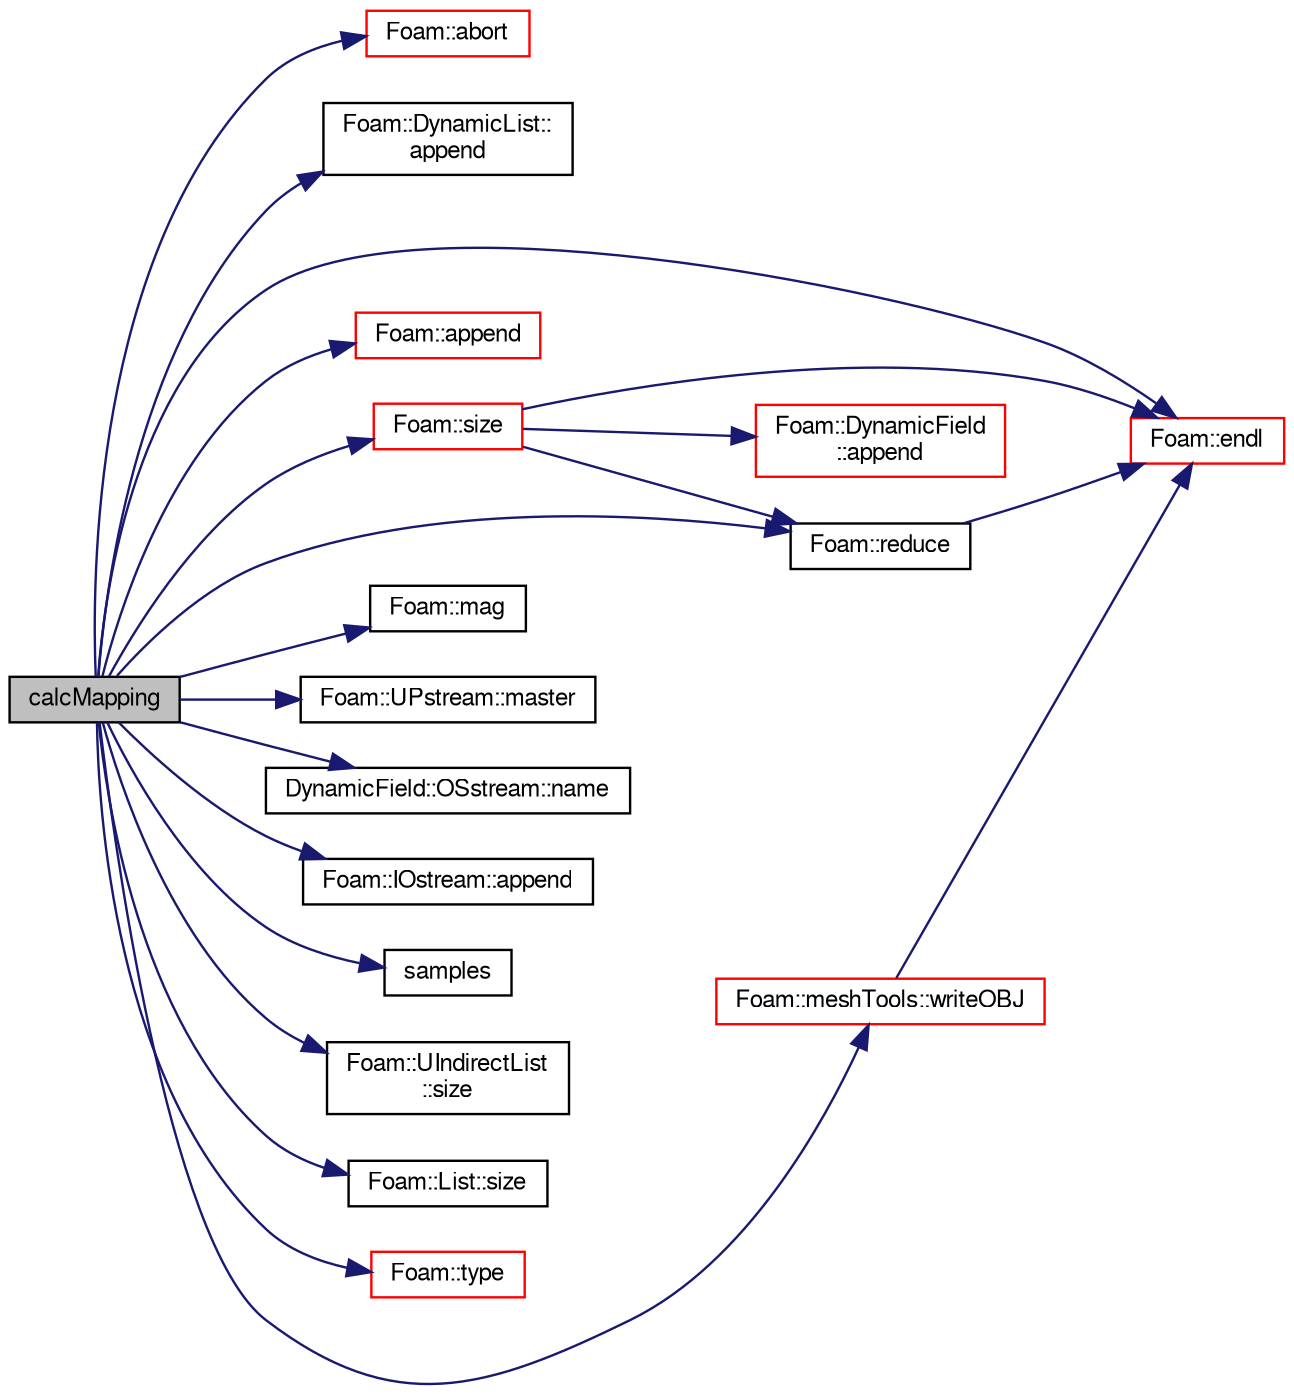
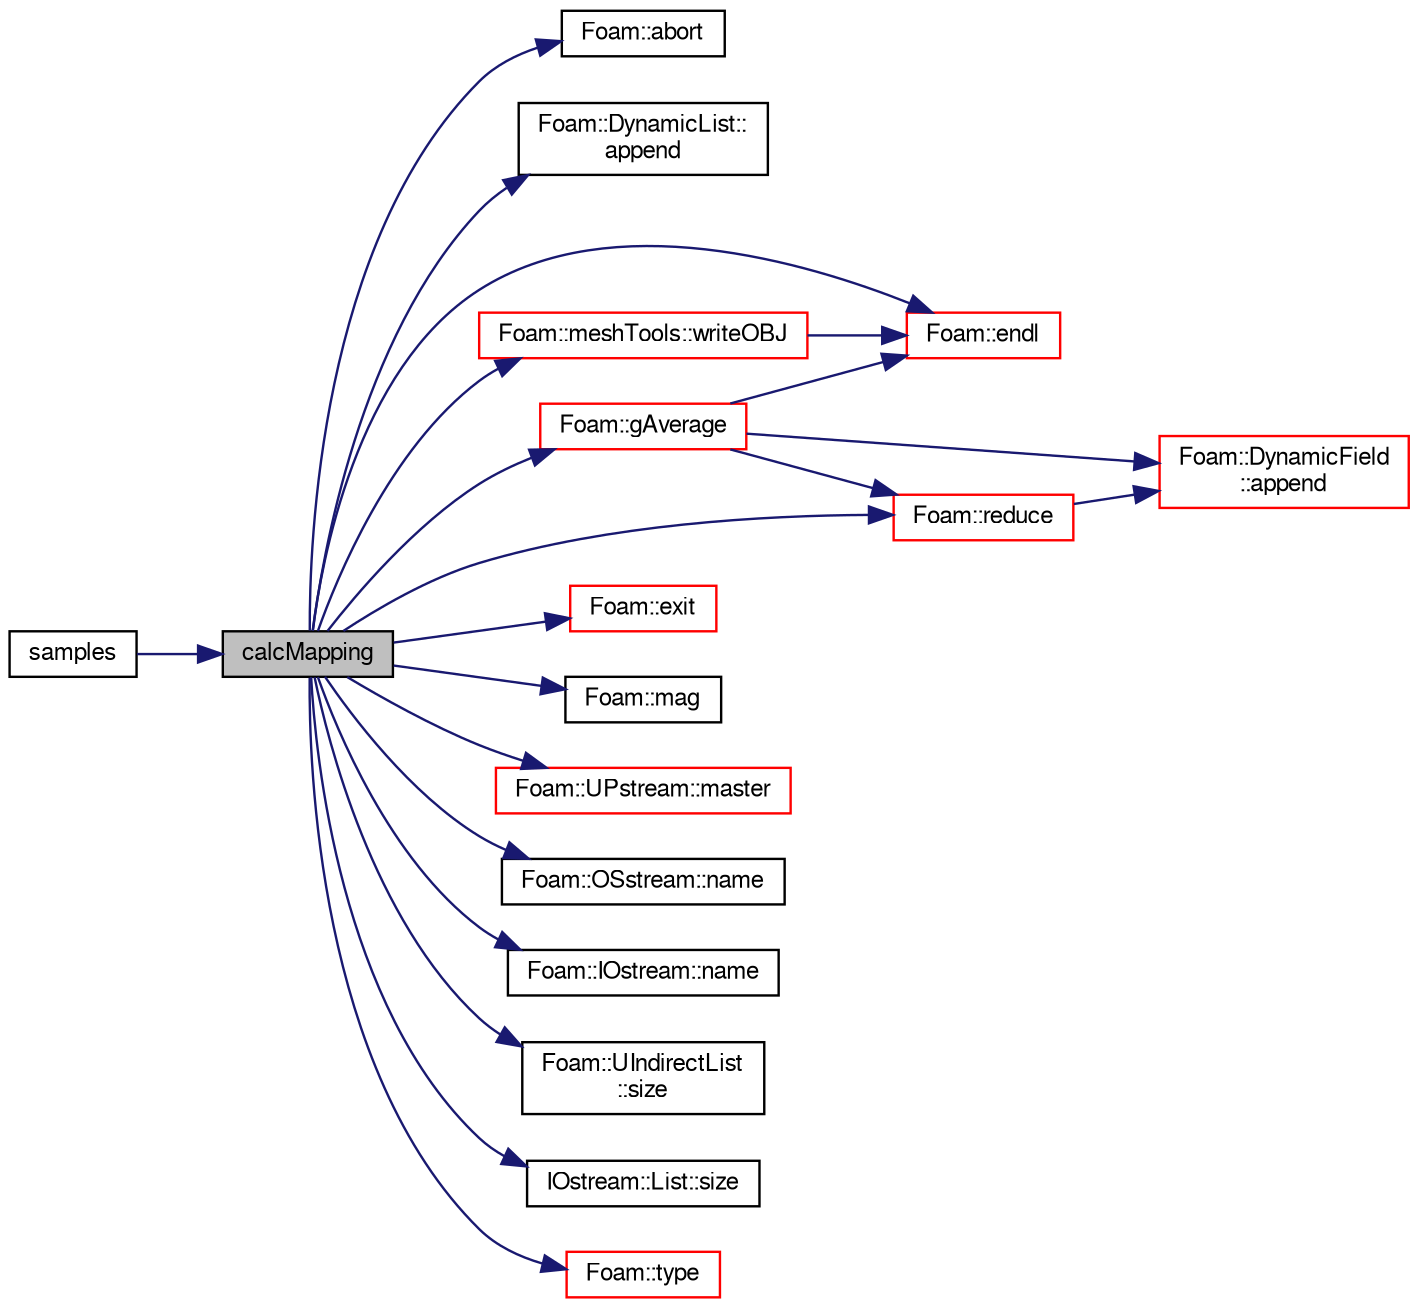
node "Foam::abort": color red -> black
node "Foam::append": label "Foam::append" -> "Foam::exit"
node "Foam::size": label "Foam::size" -> "Foam::gAverage"
edge "Foam::reduce" -> "Foam::endl": now "Foam::reduce" -> "Foam::DynamicField ::append"
node "Foam::reduce": color black -> red
node "Foam::UPstream::master": color black -> red
node "DynamicField::OSstream::name": label "DynamicField::OSstream::name" -> "Foam::OSstream::name"
edge "calcMapping" -> "samples": reversed
node "Foam::IOstream::append": label "Foam::IOstream::append" -> "Foam::IOstream::name"
node "Foam::List::size": label "Foam::List::size" -> "IOstream::List::size"
